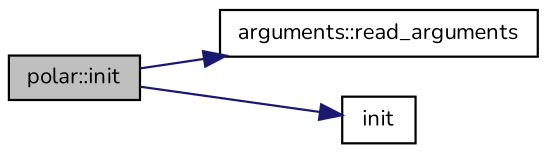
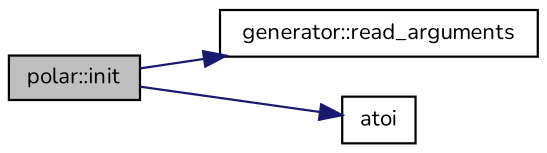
node "arguments::read_arguments": label "arguments::read_arguments" -> "generator::read_arguments"
node "init": label "init" -> "atoi"
